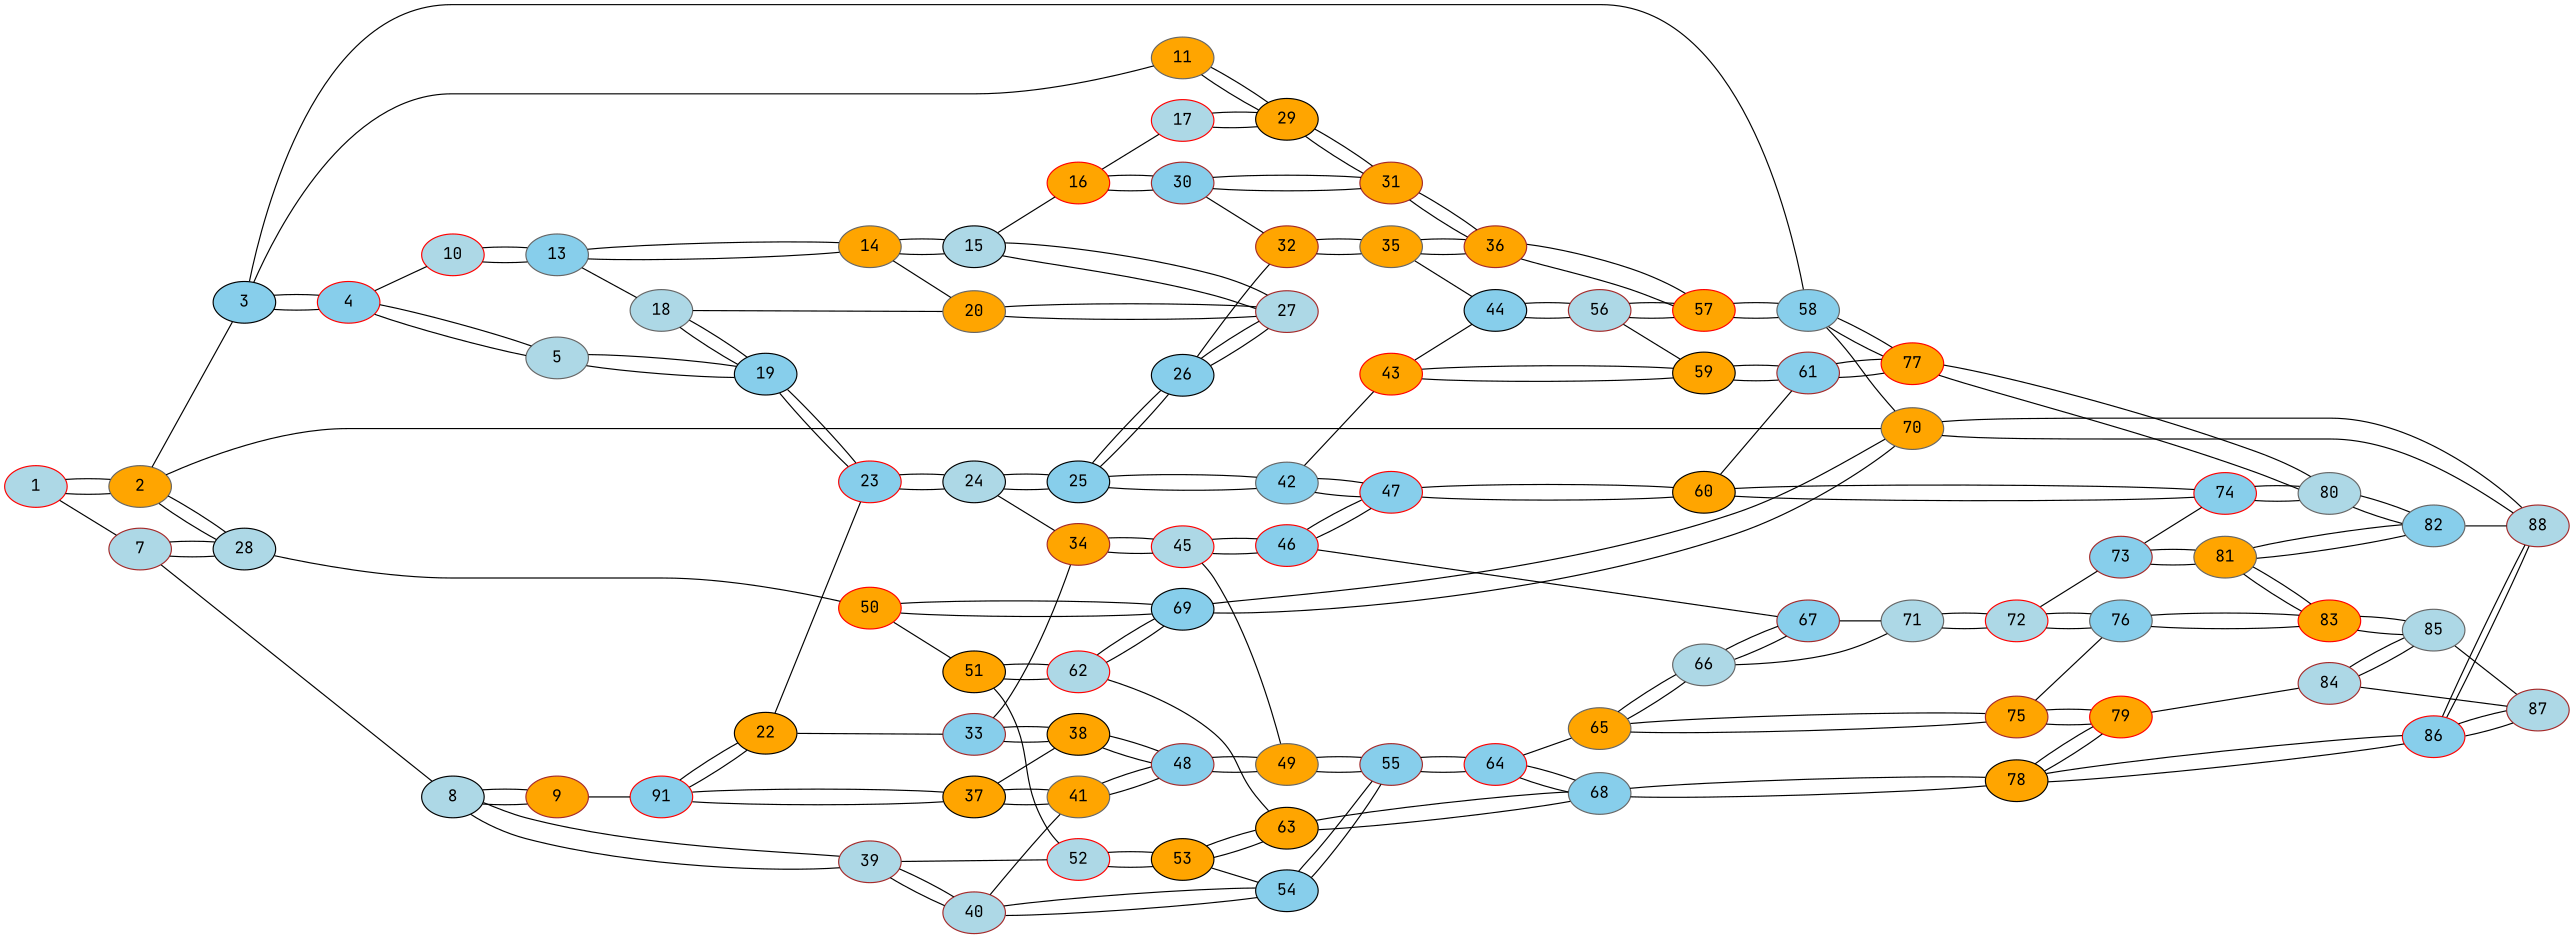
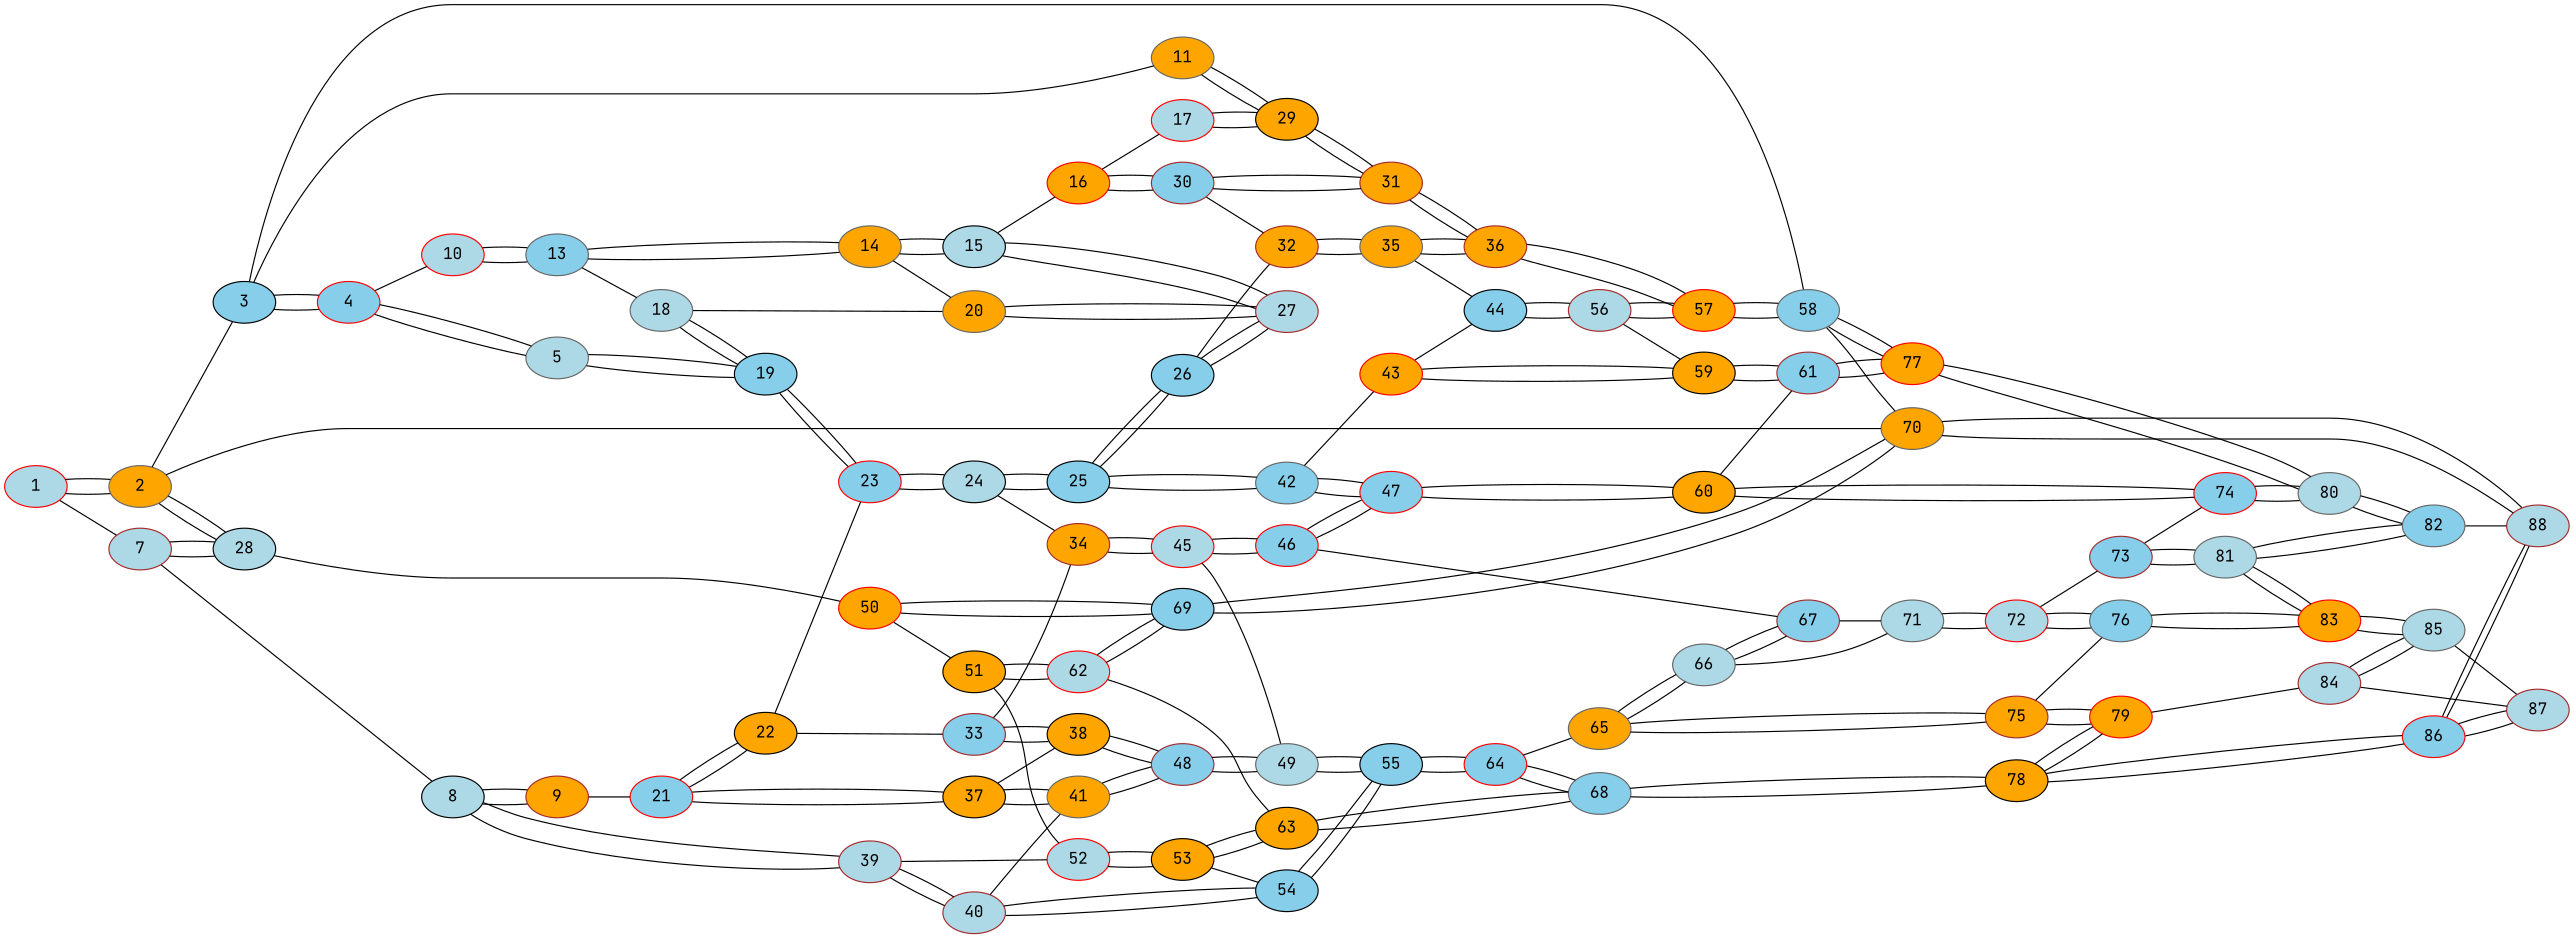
node "81": fillcolor orange -> lightblue
node "49": fillcolor orange -> lightblue
node "55": color brown -> black
node "91": label "91" -> "21"
